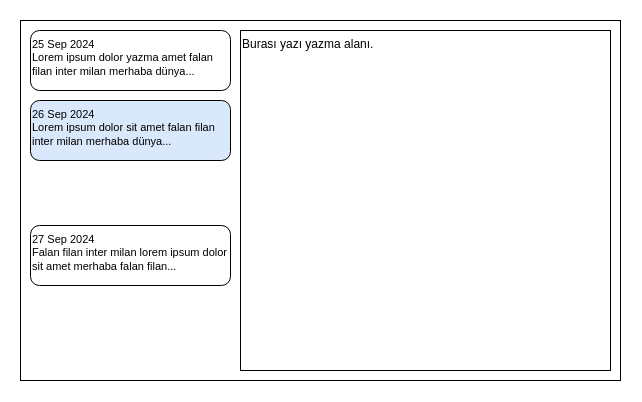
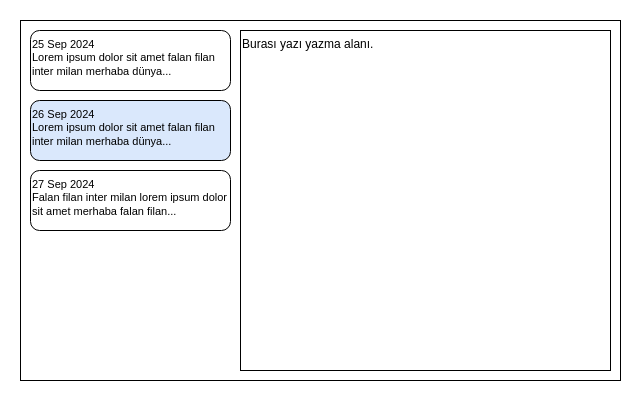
node "25 Sep 2024 Lorem ipsum dolor yazma amet falan filan inter milan merhaba dünya...": label "25 Sep 2024 Lorem ipsum dolor yazma amet falan filan inter milan merhaba dünya..." -> "25 Sep 2024 Lorem ipsum dolor sit amet falan filan inter milan merhaba dünya..."
node "27 Sep 2024 Falan filan inter milan lorem ipsum dolor sit amet merhaba falan filan...": moved (131, 256) -> (131, 201)
